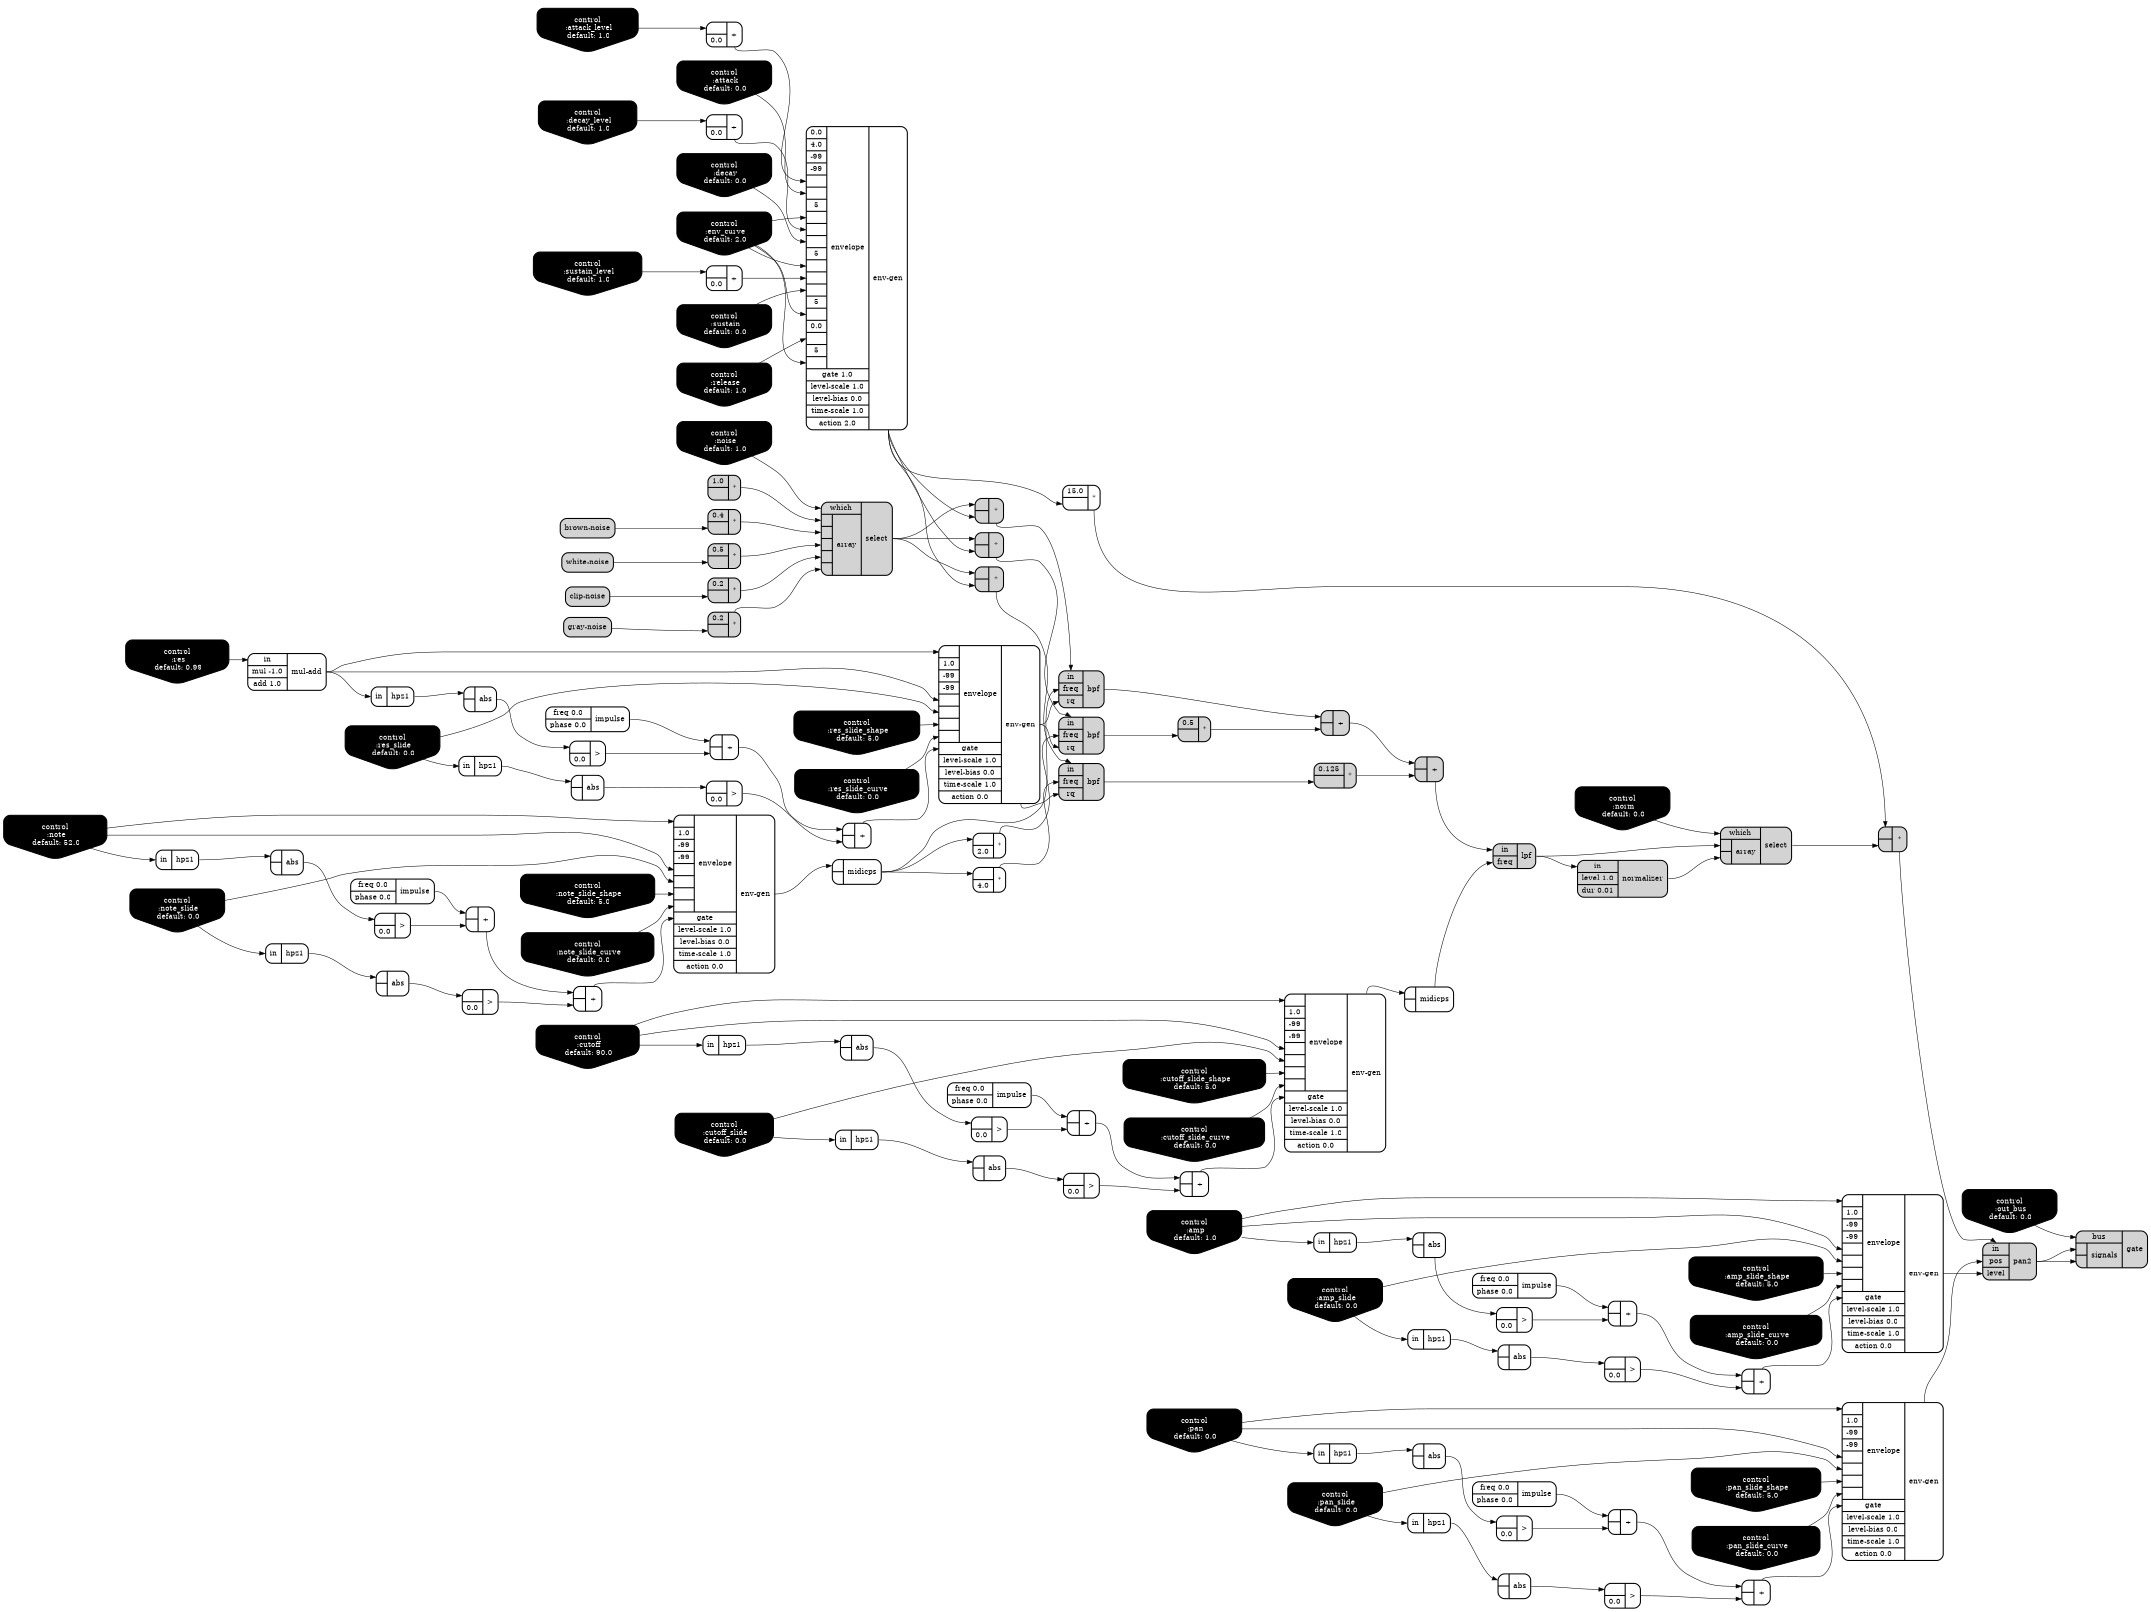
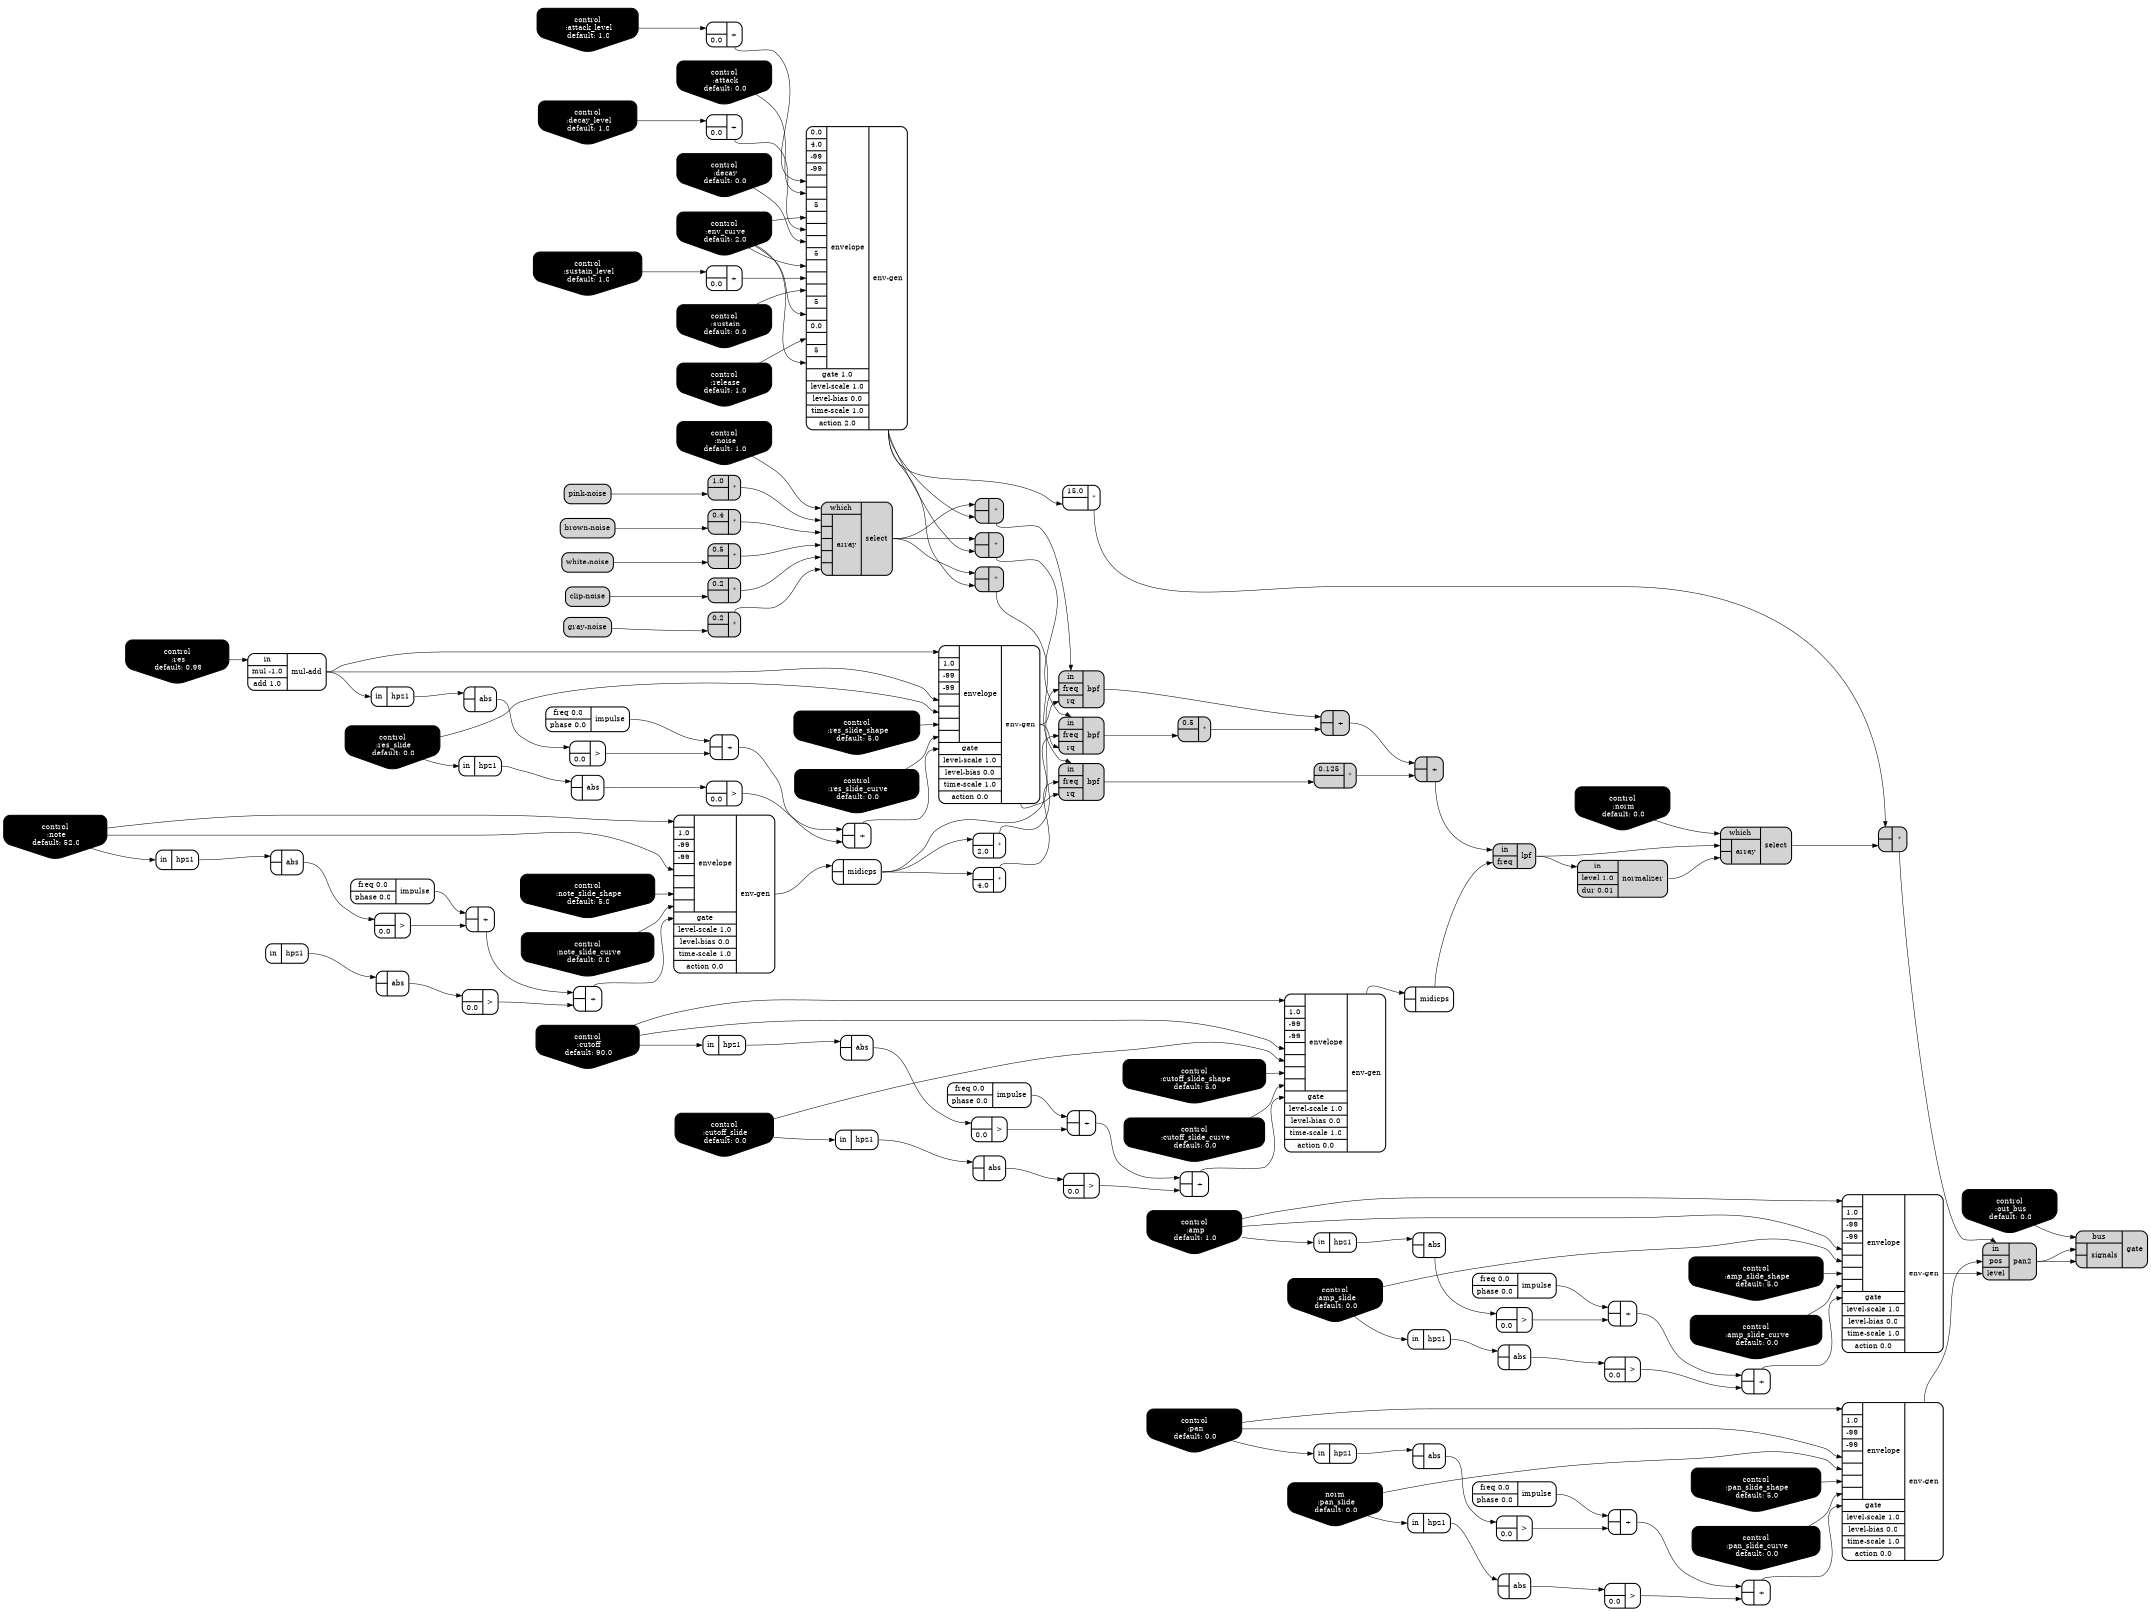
node "pink-noise": added
node "control :note_slide default: 0.0": removed
node "control :pan_slide default: 0.0": label "control :pan_slide default: 0.0" -> "norm :pan_slide default: 0.0"
